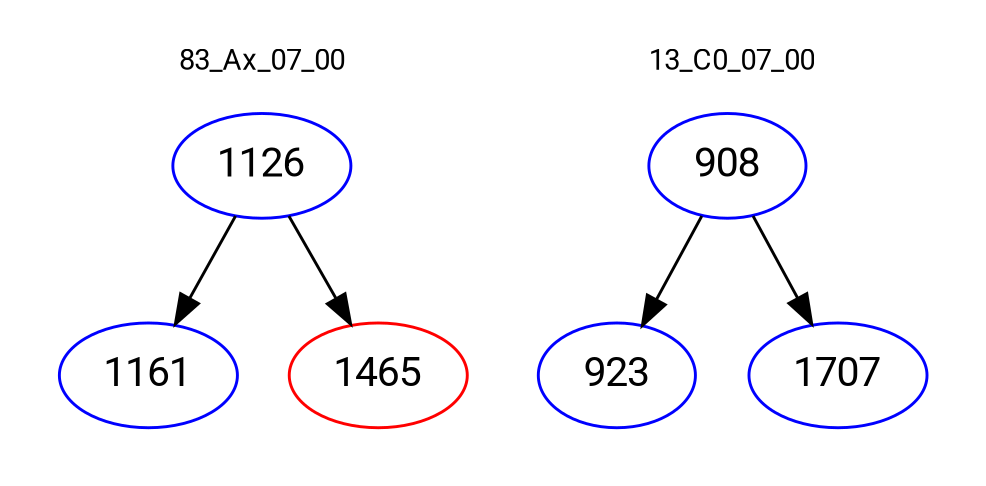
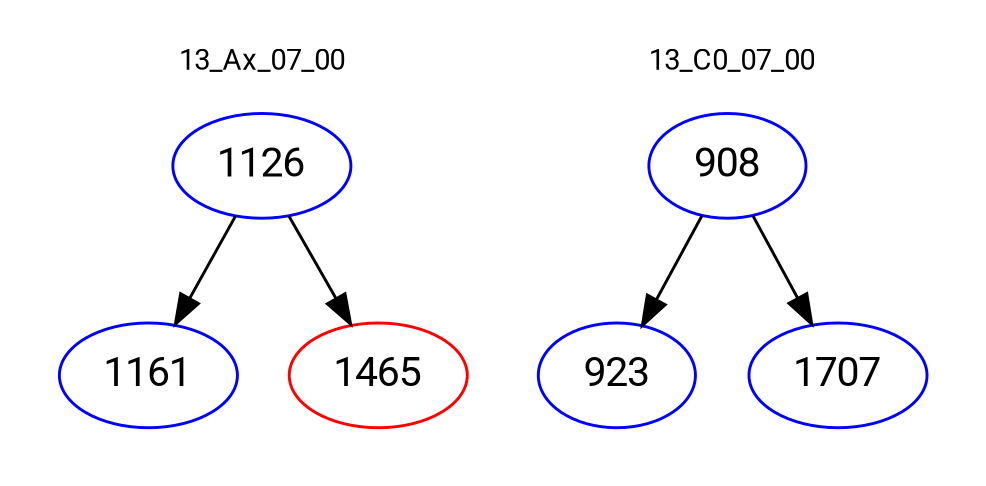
cluster "83_Ax_07_00": label "83_Ax_07_00" -> "13_Ax_07_00"
